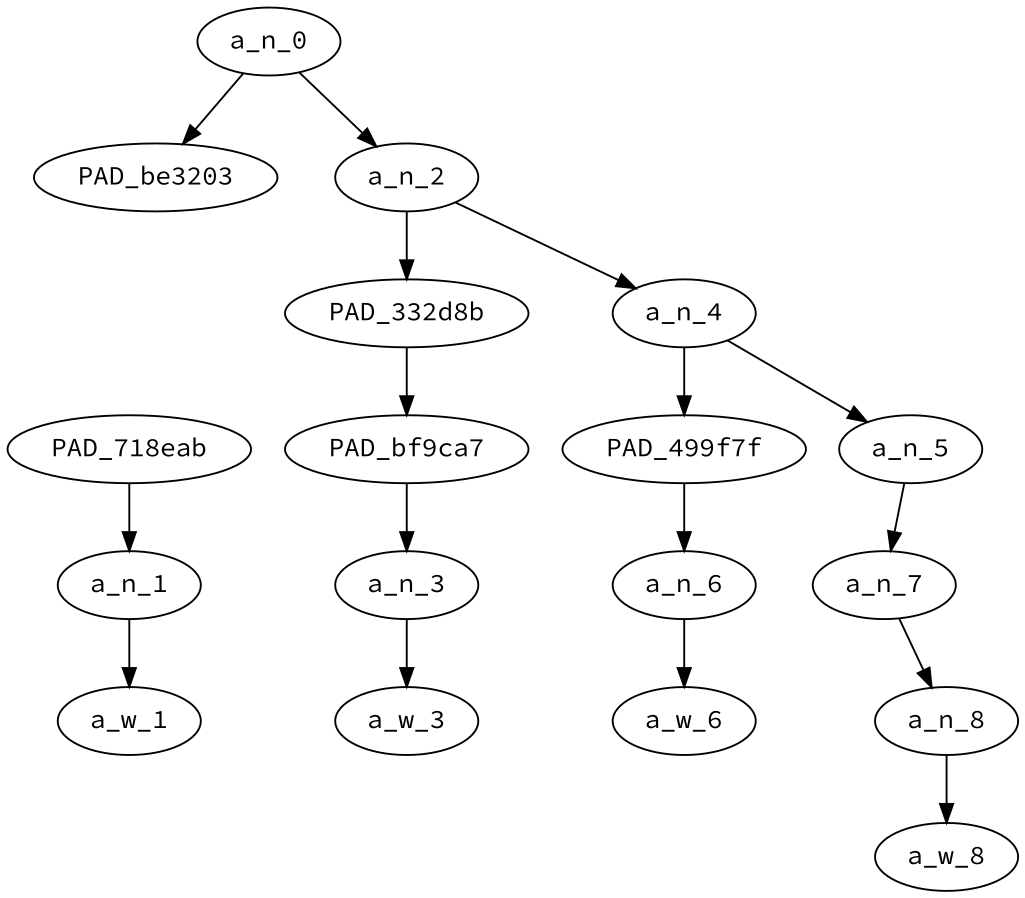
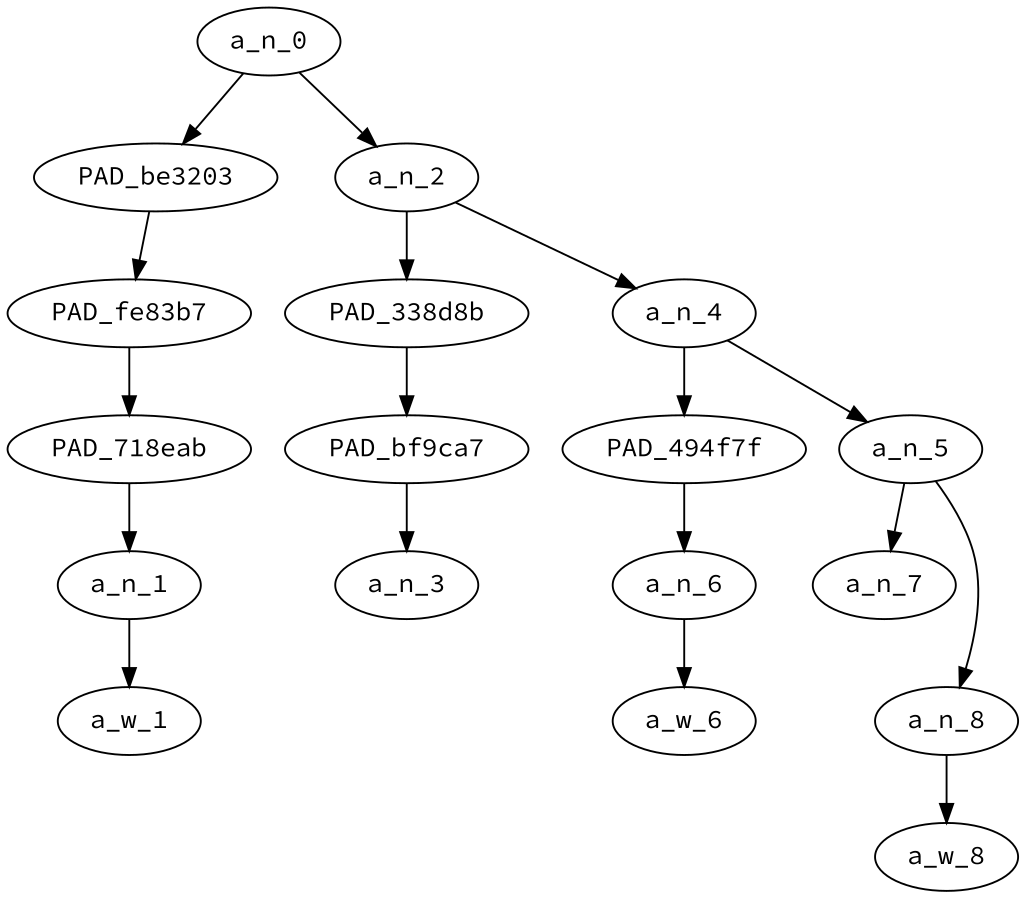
node "PAD_fe83b7": added
node "PAD_332d8b": label "PAD_332d8b" -> "PAD_338d8b"
node "PAD_499f7f": label "PAD_499f7f" -> "PAD_494f7f"
edge "a_n_7" -> "a_n_8": now "a_n_5" -> "a_n_8"
node "a_w_3": removed
